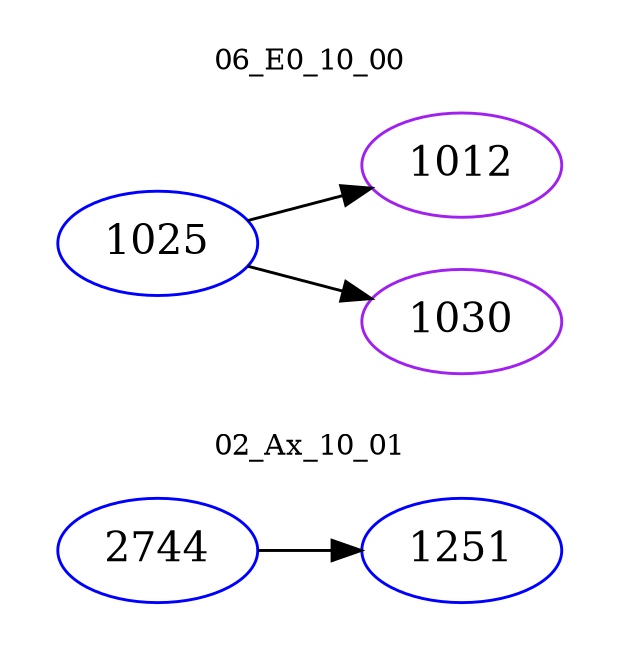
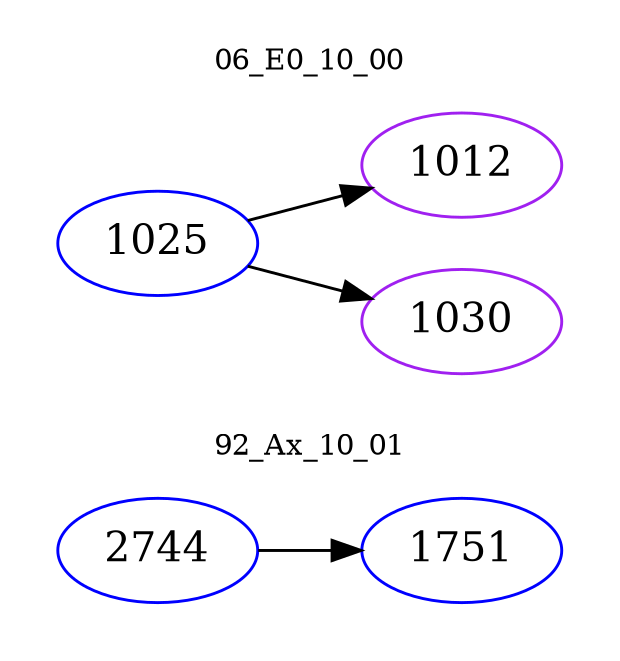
cluster "02_Ax_10_01": label "02_Ax_10_01" -> "92_Ax_10_01"
node "1251": label "1251" -> "1751"
